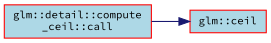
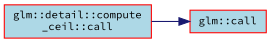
node "glm::ceil": label "glm::ceil" -> "glm::call"
